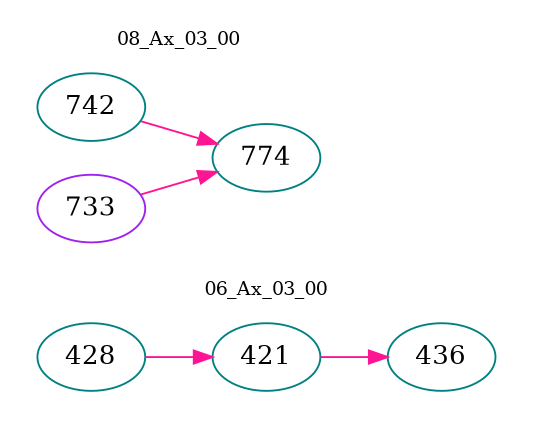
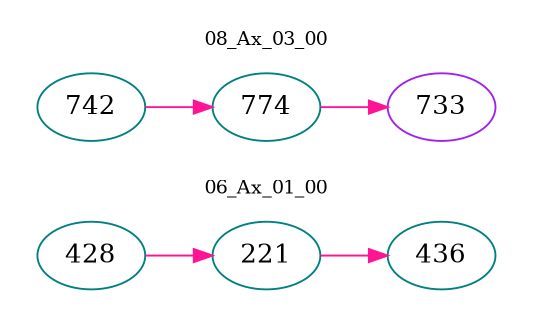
edge "733" -> "774": reversed
cluster "06_Ax_03_00": label "06_Ax_03_00" -> "06_Ax_01_00"
node "421": label "421" -> "221"
